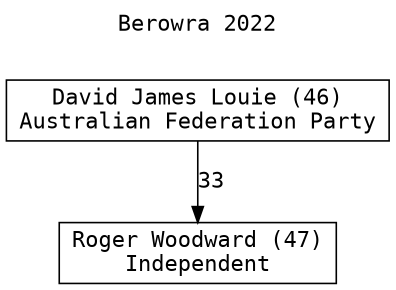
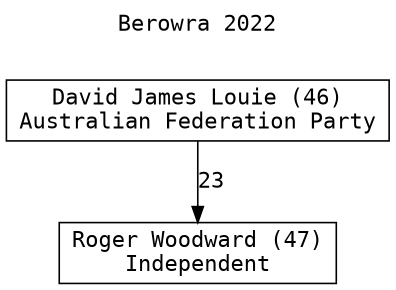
edge "David James Louie (46) Australian Federation Party" -> "Roger Woodward (47) Independent": label "33" -> "23"
